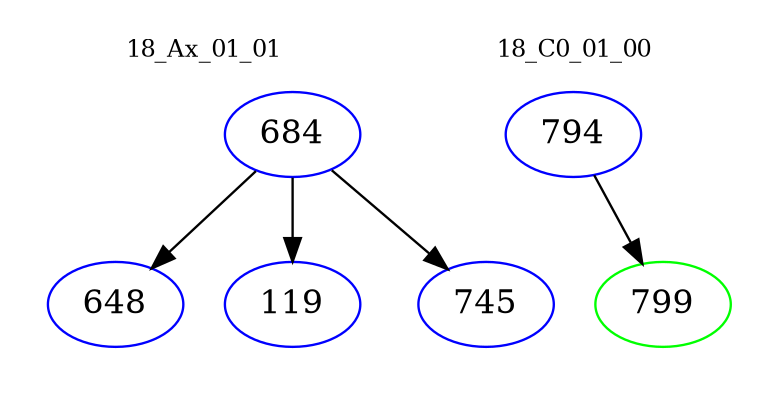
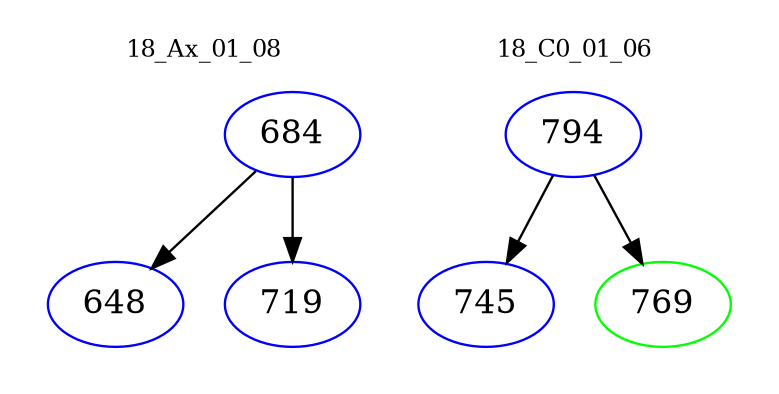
cluster "18_Ax_01_01": label "18_Ax_01_01" -> "18_Ax_01_08"
cluster "18_C0_01_00": label "18_C0_01_00" -> "18_C0_01_06"
edge "684" -> "745": now "794" -> "745"
node "119": label "119" -> "719"
node "799": label "799" -> "769"
